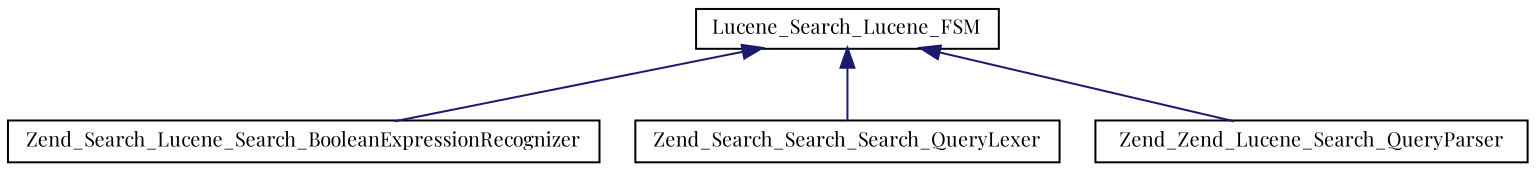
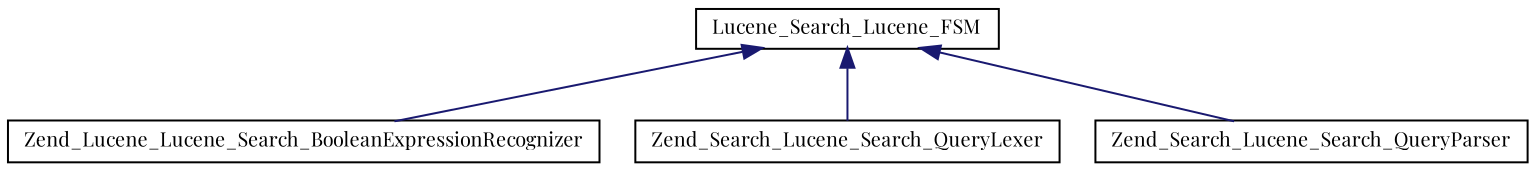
node "Zend_Search_Lucene_Search_BooleanExpressionRecognizer": label "Zend_Search_Lucene_Search_BooleanExpressionRecognizer" -> "Zend_Lucene_Lucene_Search_BooleanExpressionRecognizer"
node "Zend_Search_Search_Search_QueryLexer": label "Zend_Search_Search_Search_QueryLexer" -> "Zend_Search_Lucene_Search_QueryLexer"
node "Zend_Zend_Lucene_Search_QueryParser": label "Zend_Zend_Lucene_Search_QueryParser" -> "Zend_Search_Lucene_Search_QueryParser"
